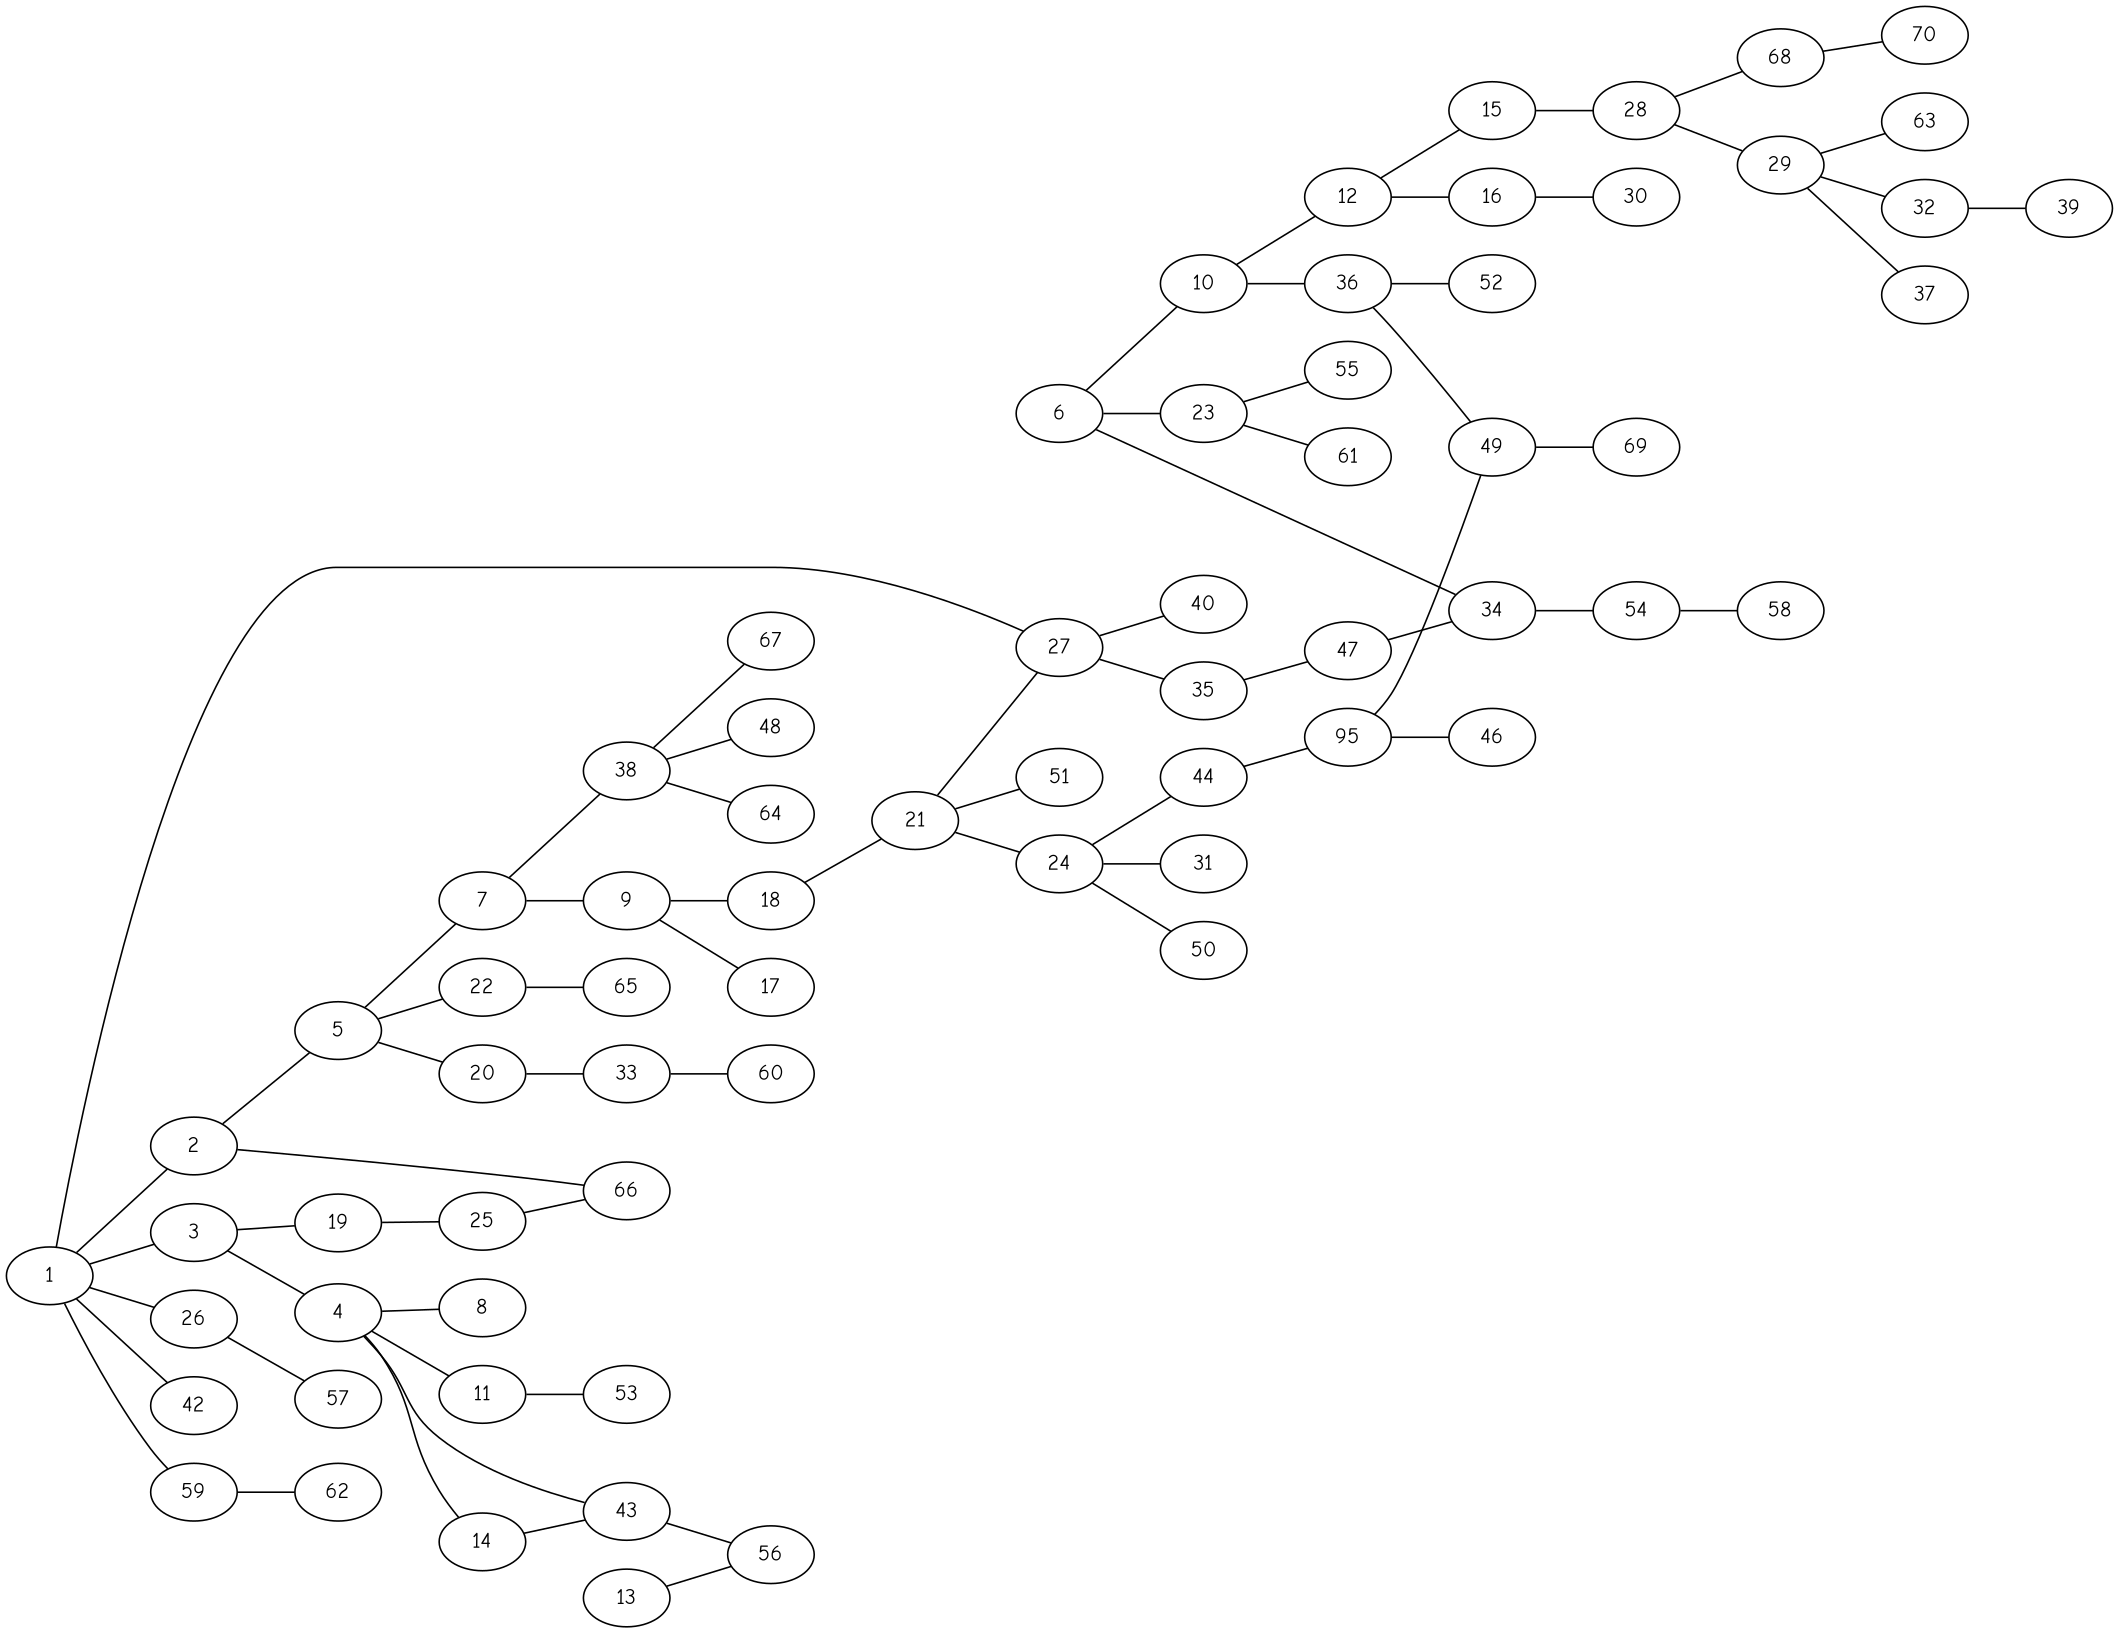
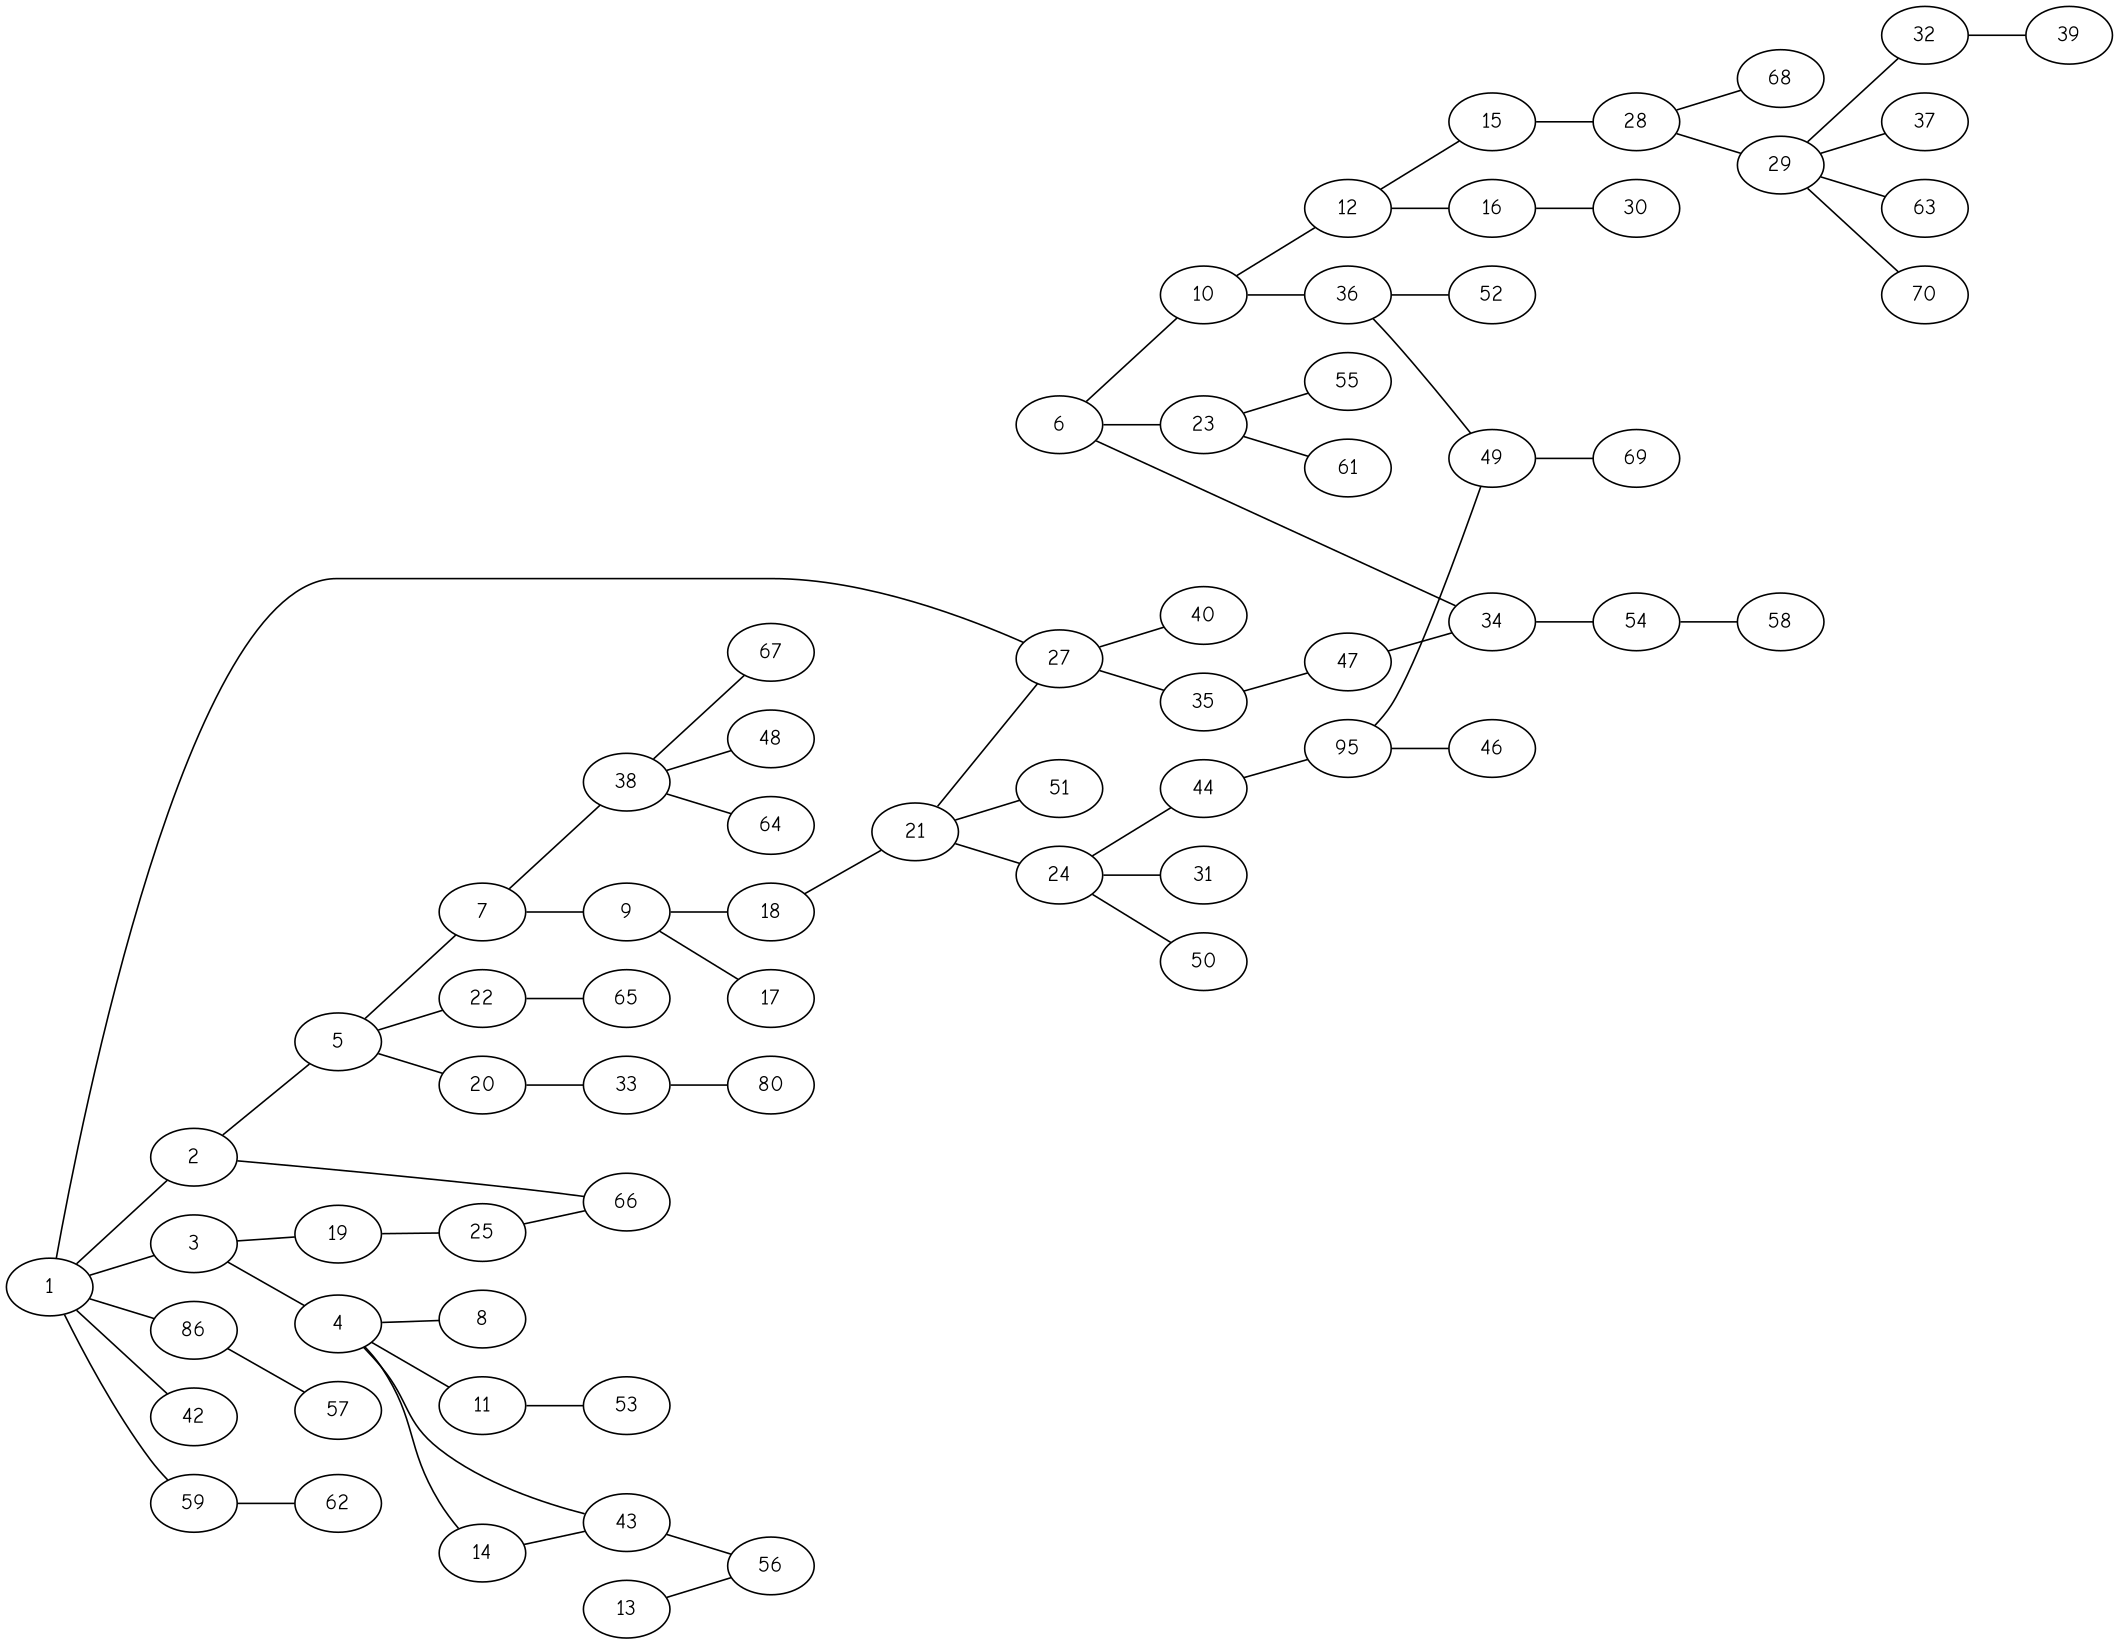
edge "70" -- "68": now "70" -- "29"
node "60": label "60" -> "80"
node "26": label "26" -> "86"
